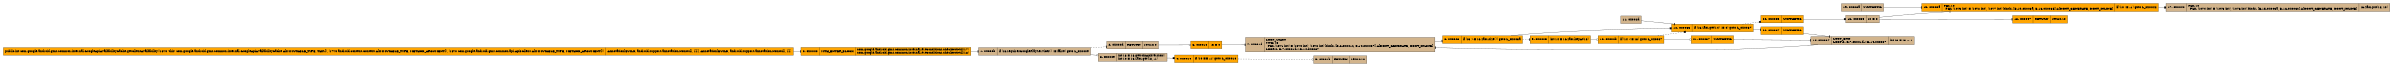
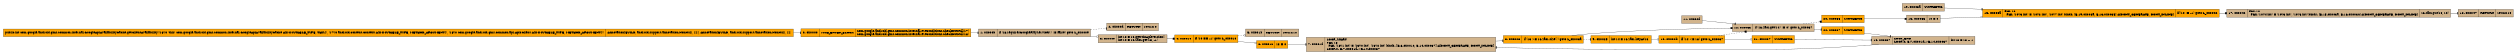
edge "13: 0x0035" -> "18: 0x0047": now "17: 0x0042" -> "18: 0x0047"
node "18: 0x0047": fillcolor orange -> tan
node "12: 0x0033": fillcolor orange -> tan
node "7: 0x001d": text "MTH: r3" -> "PHI: r3"
edge "2: 0x000d" -> "6: 0x001c": now "4: 0x0019" -> "6: 0x001c"
